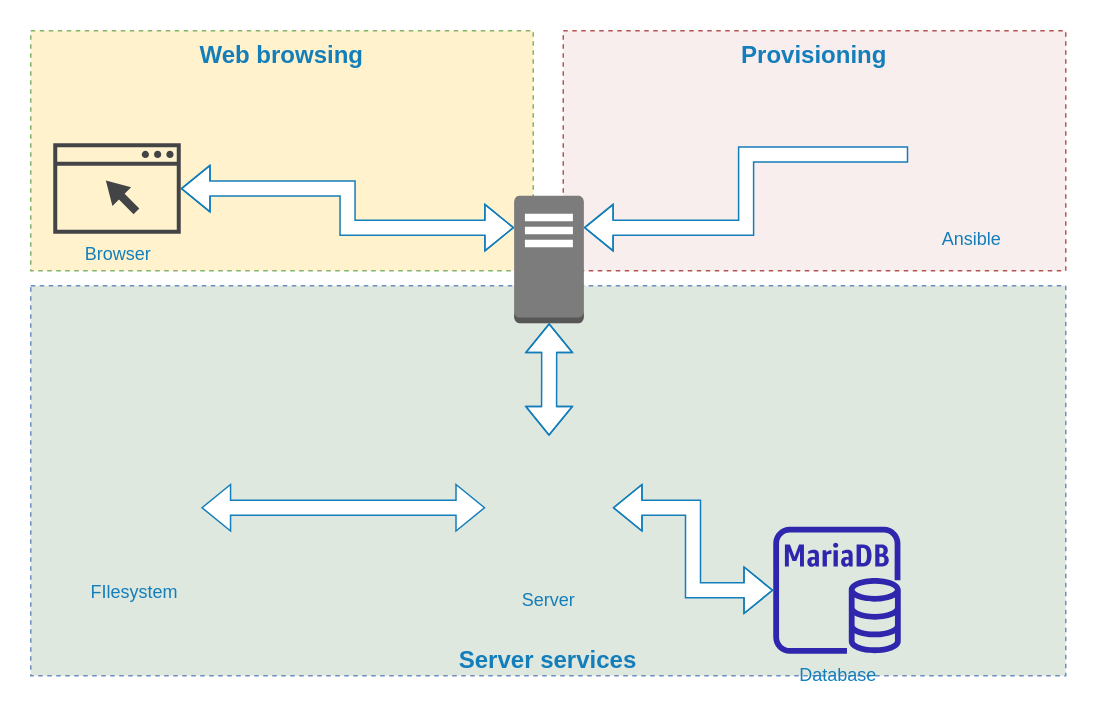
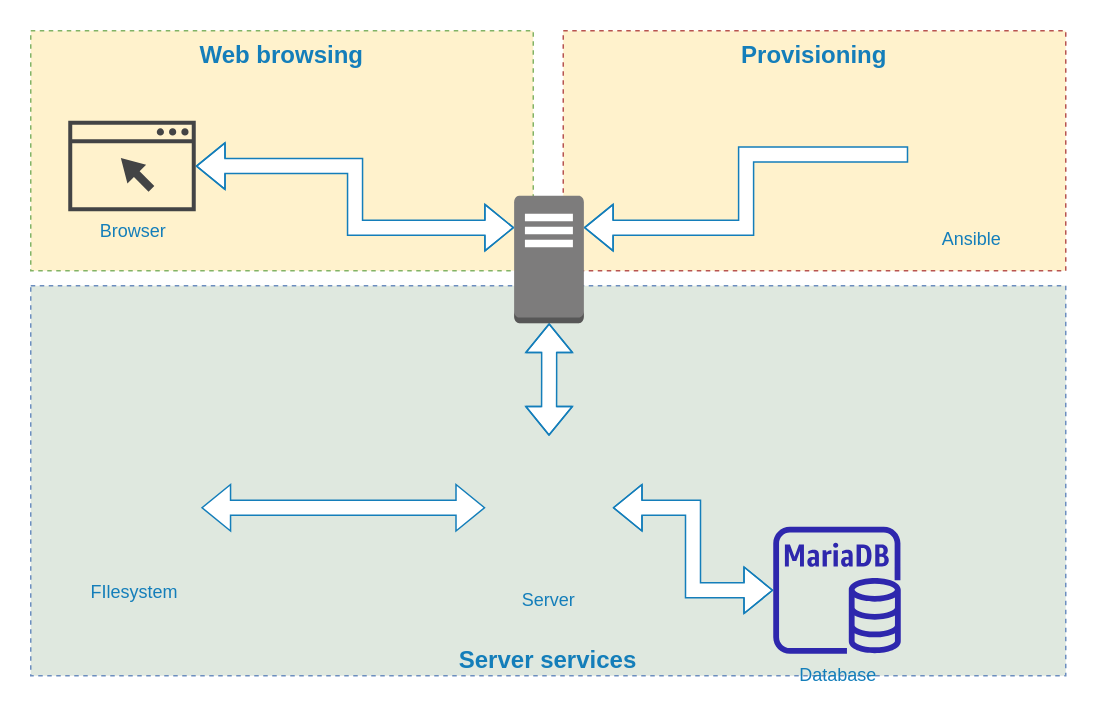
node "Provisioning": fillcolor #f8eeee -> #fff2cc
node "Browser": moved (117, 189) -> (132, 166)
